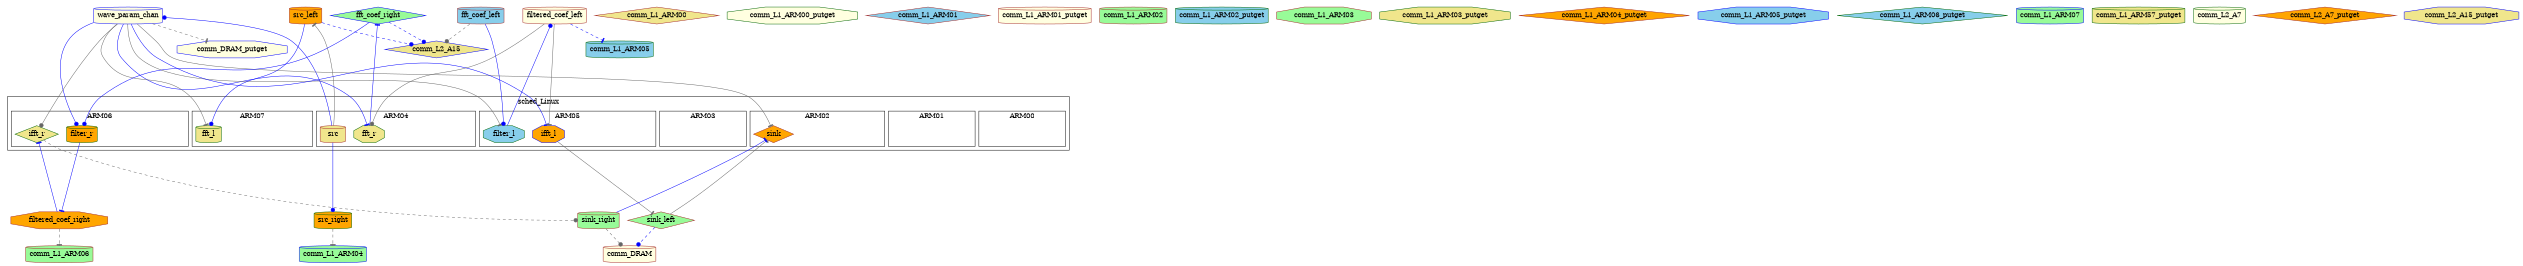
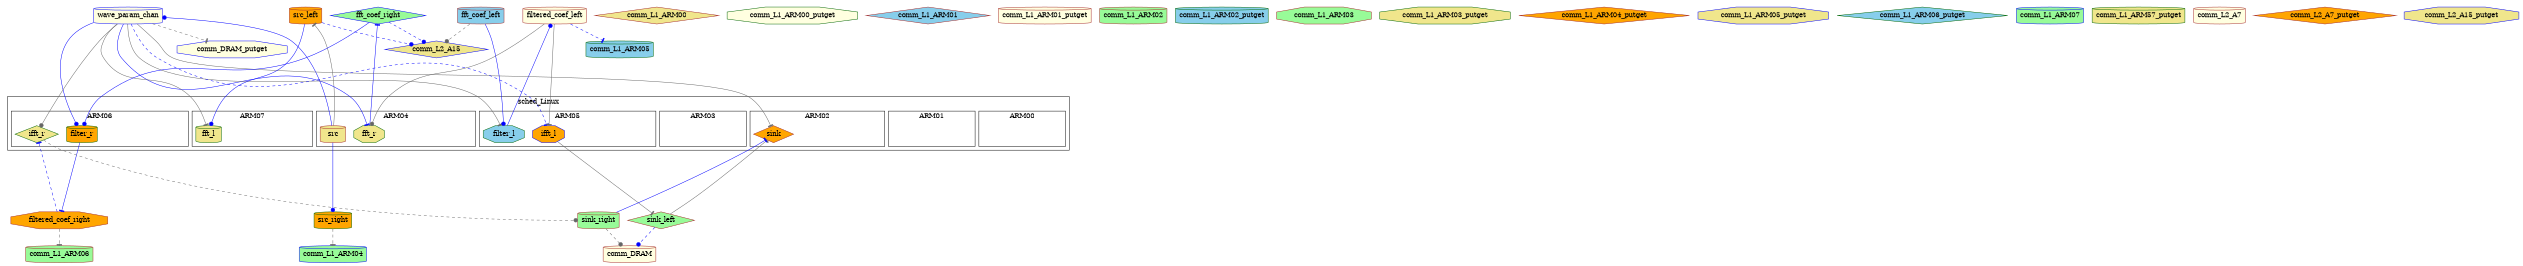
node "comm_L1_ARM05_putget": fillcolor skyblue -> khaki
node "comm_L2_A7": color darkgreen -> brown
edge "wave_param_chan" -> "ifft_l": style solid -> dashed
edge "filtered_coef_right" -> "ifft_r": style solid -> dashed
